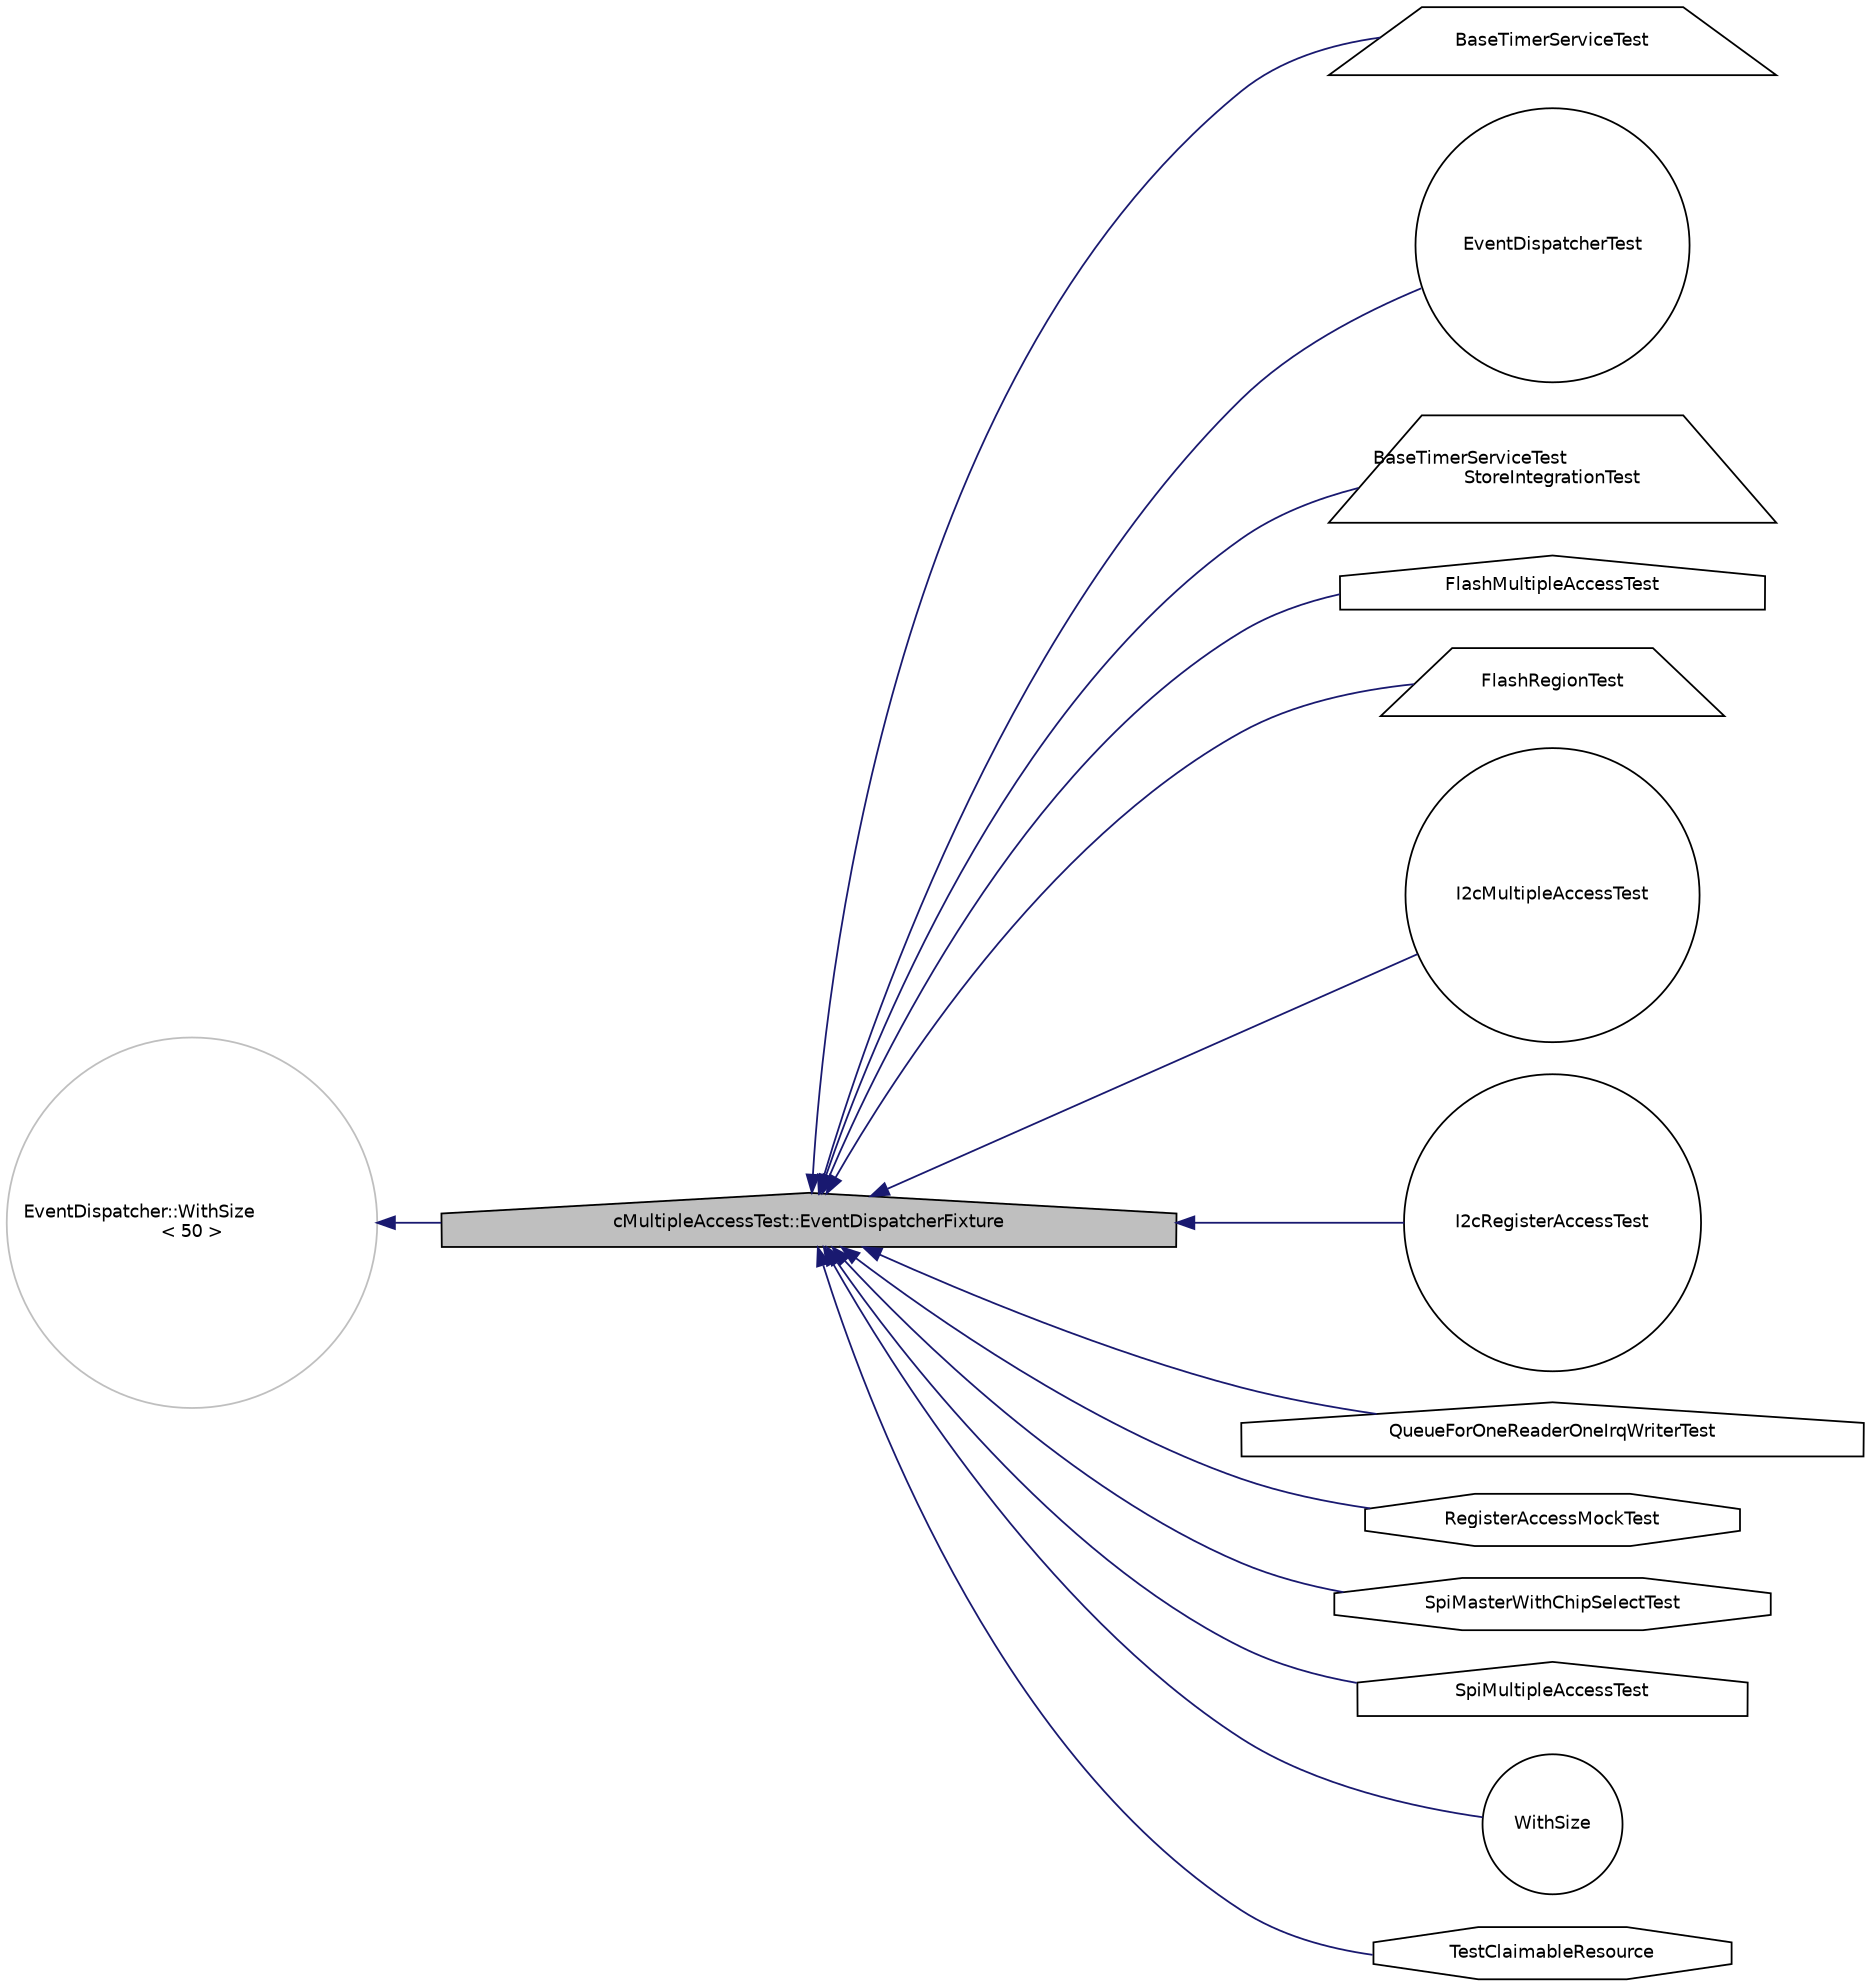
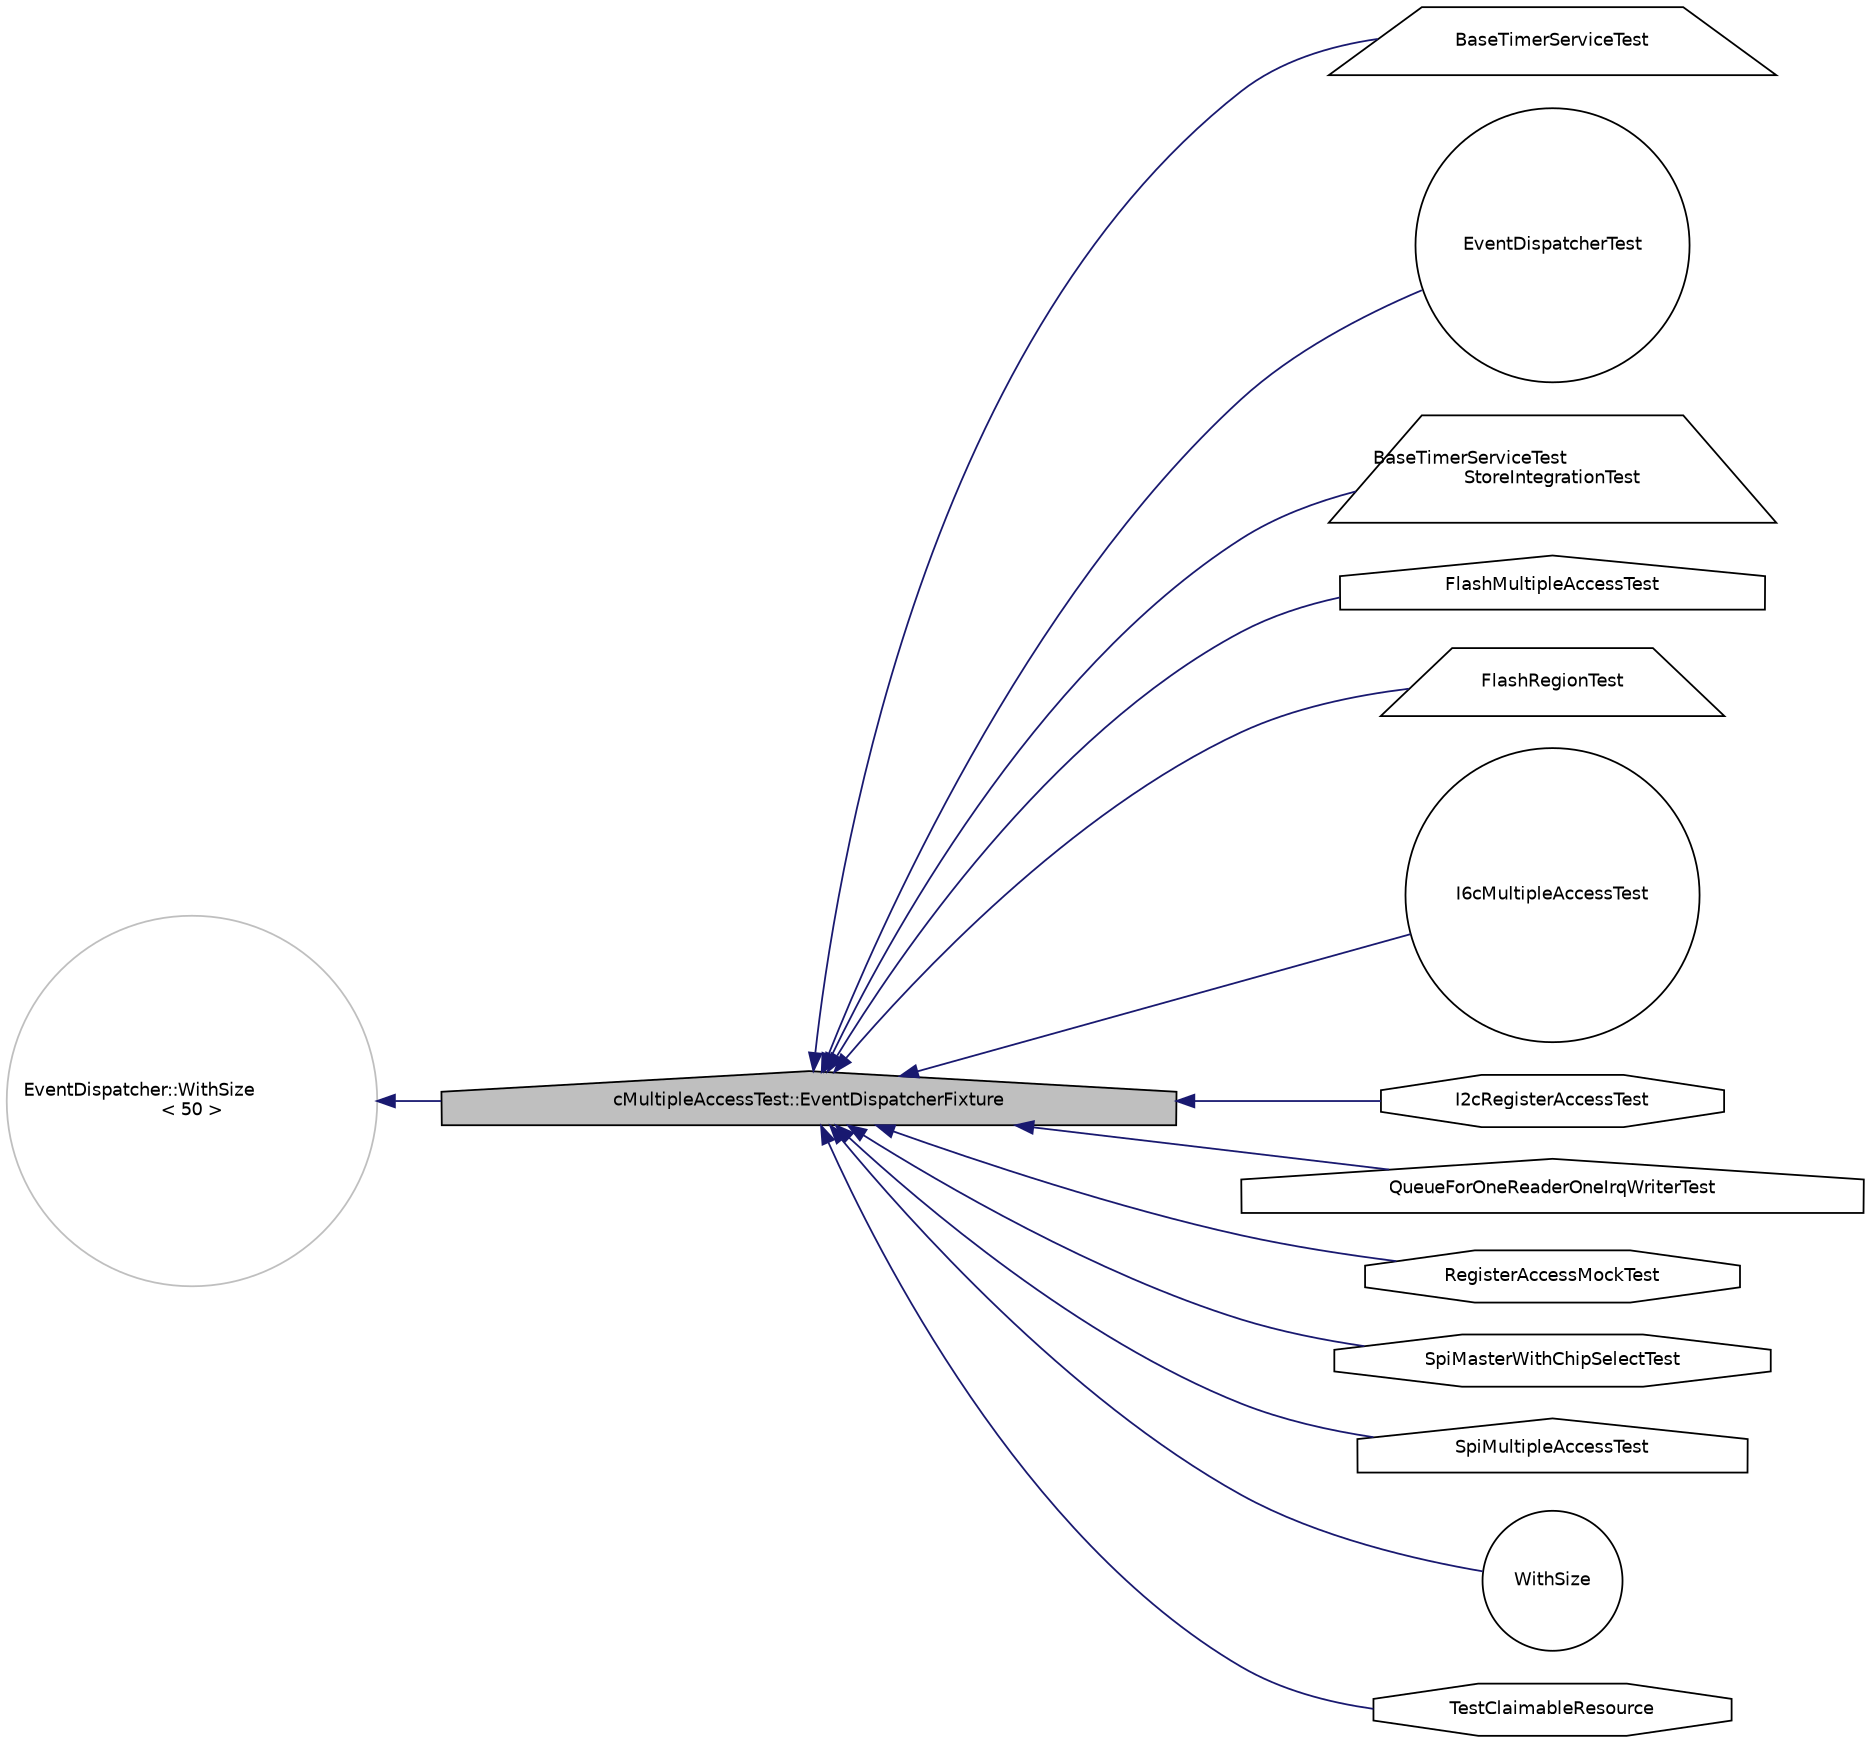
node "I2cMultipleAccessTest": label "I2cMultipleAccessTest" -> "I6cMultipleAccessTest"
node "I2cRegisterAccessTest": shape circle -> octagon
